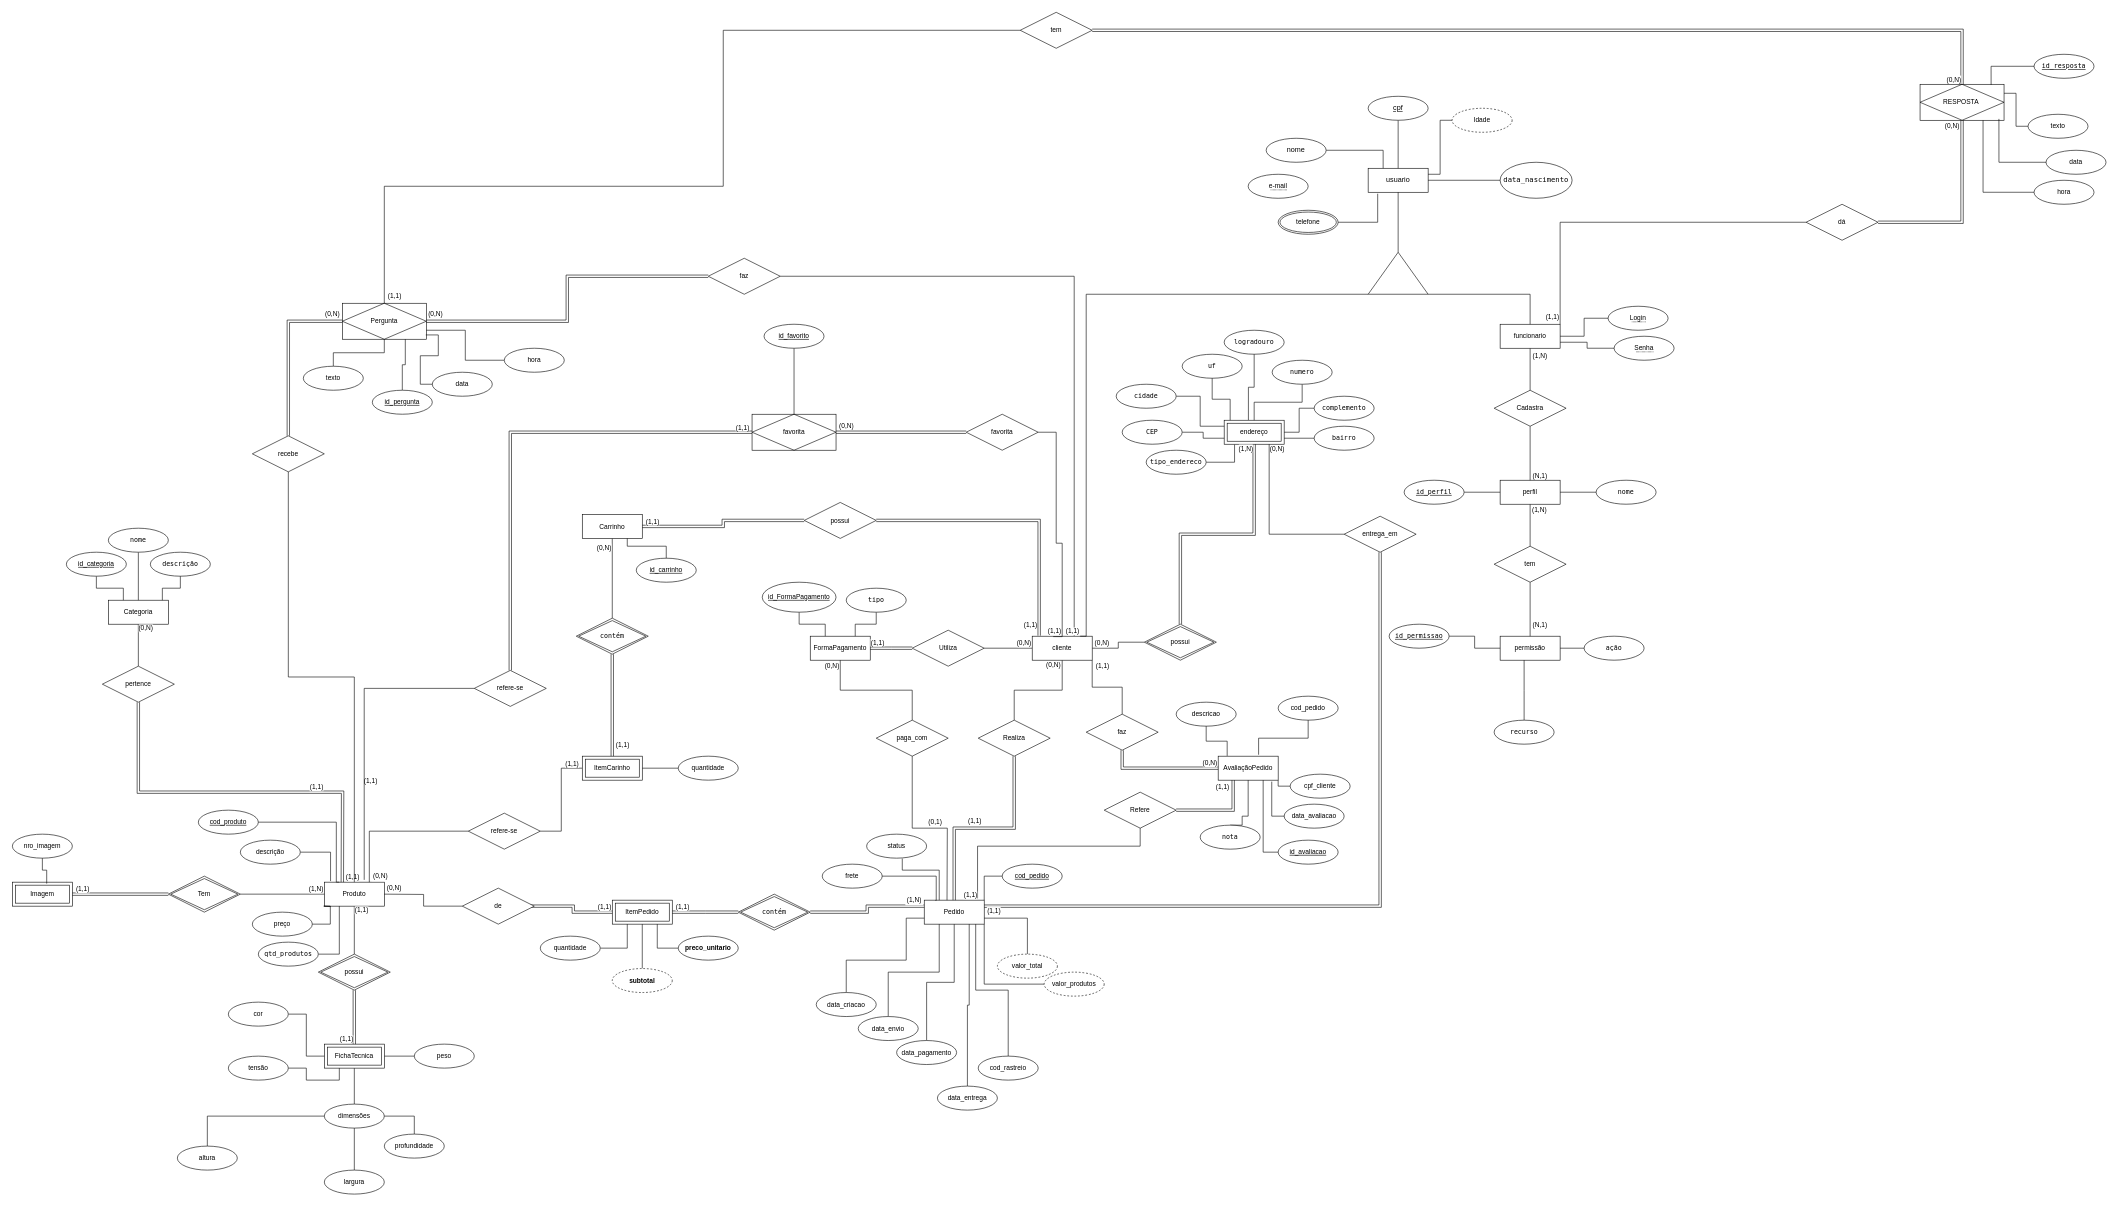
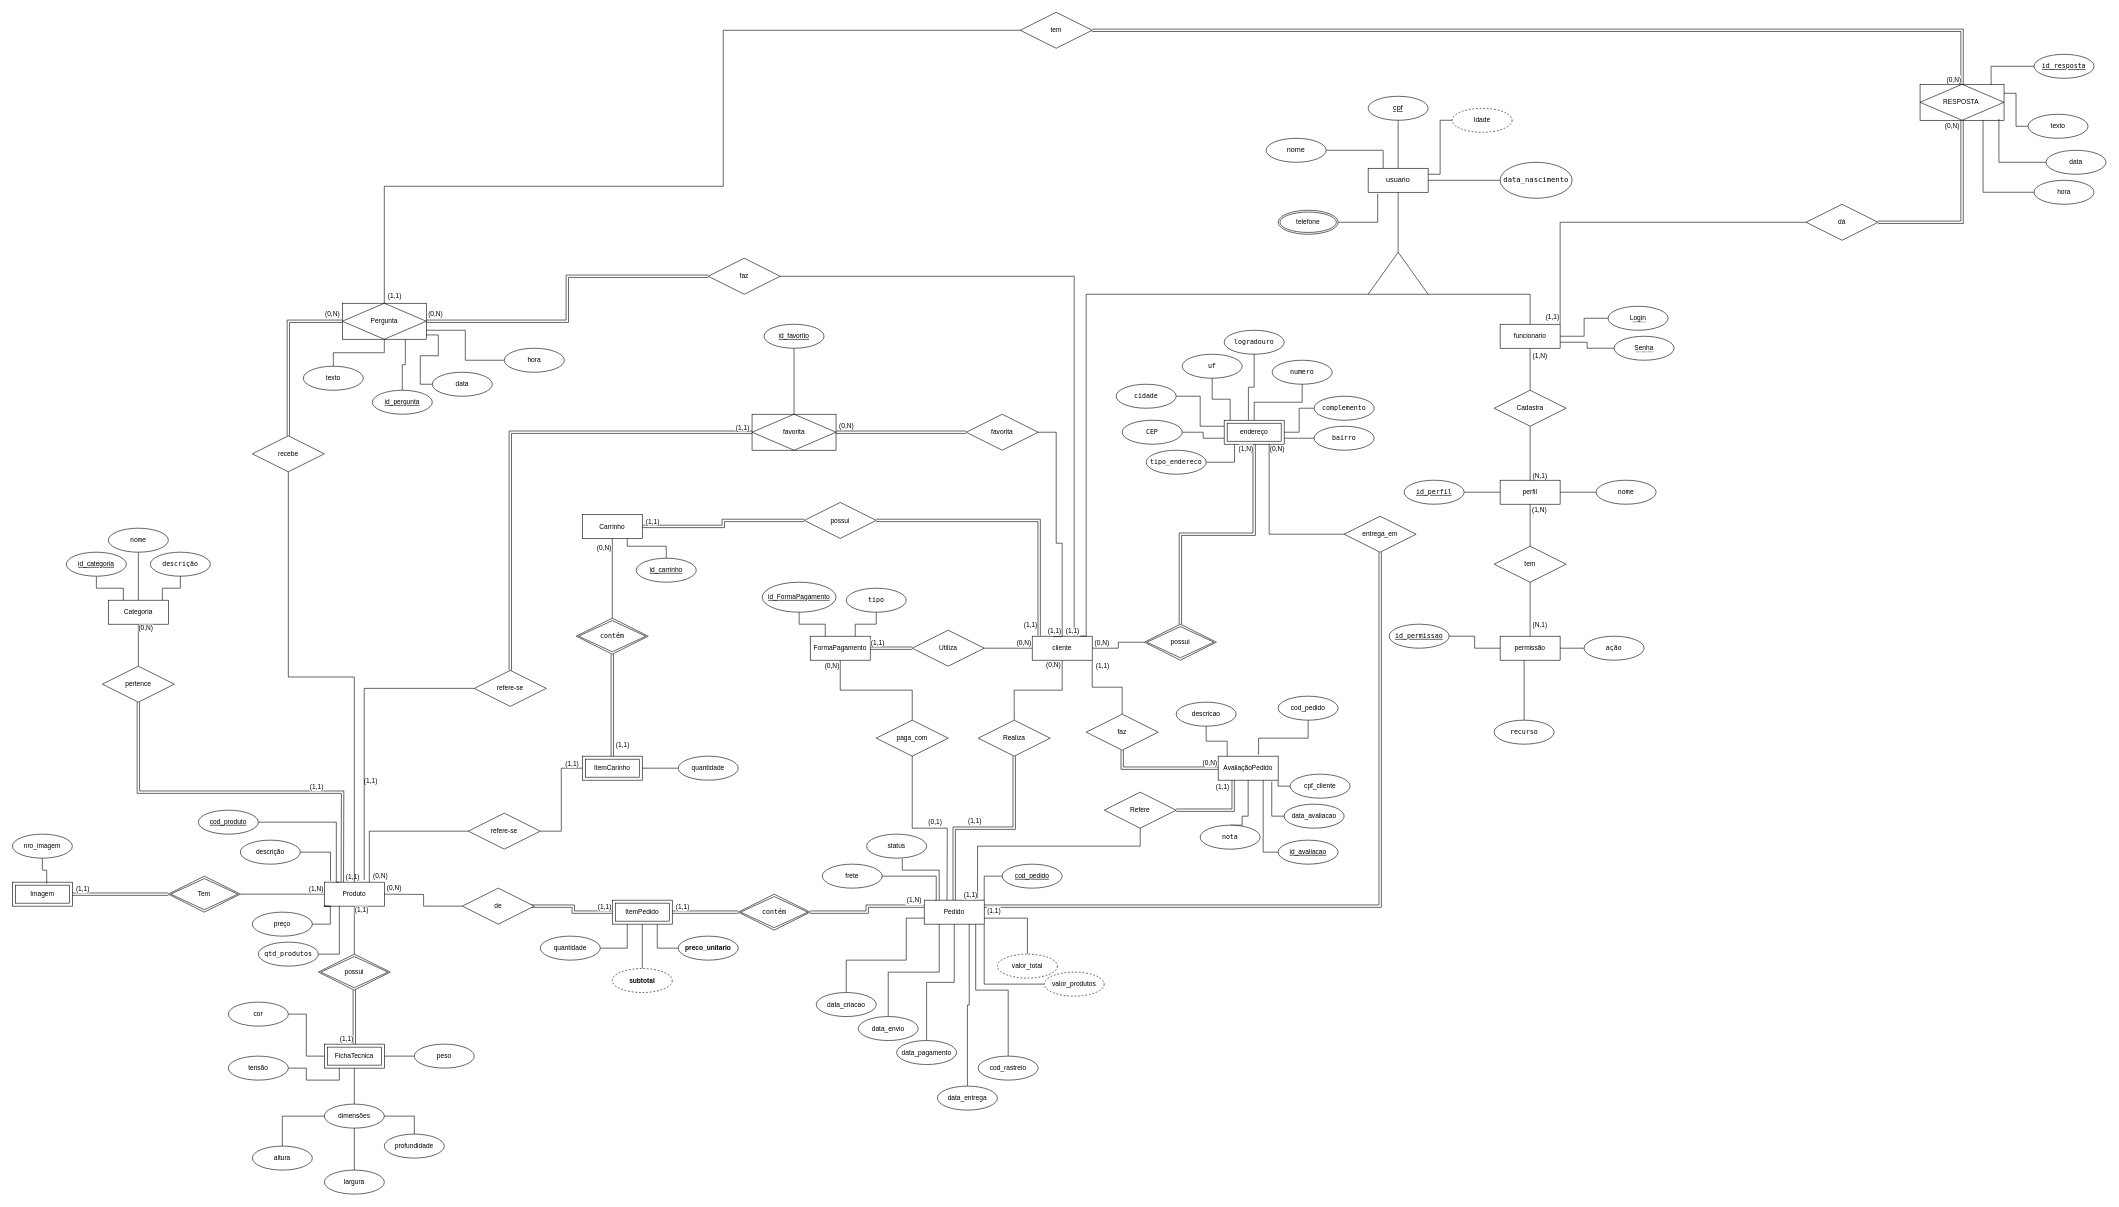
node "e-mail": removed
node "altura": moved (207, 1158) -> (282, 1158)
